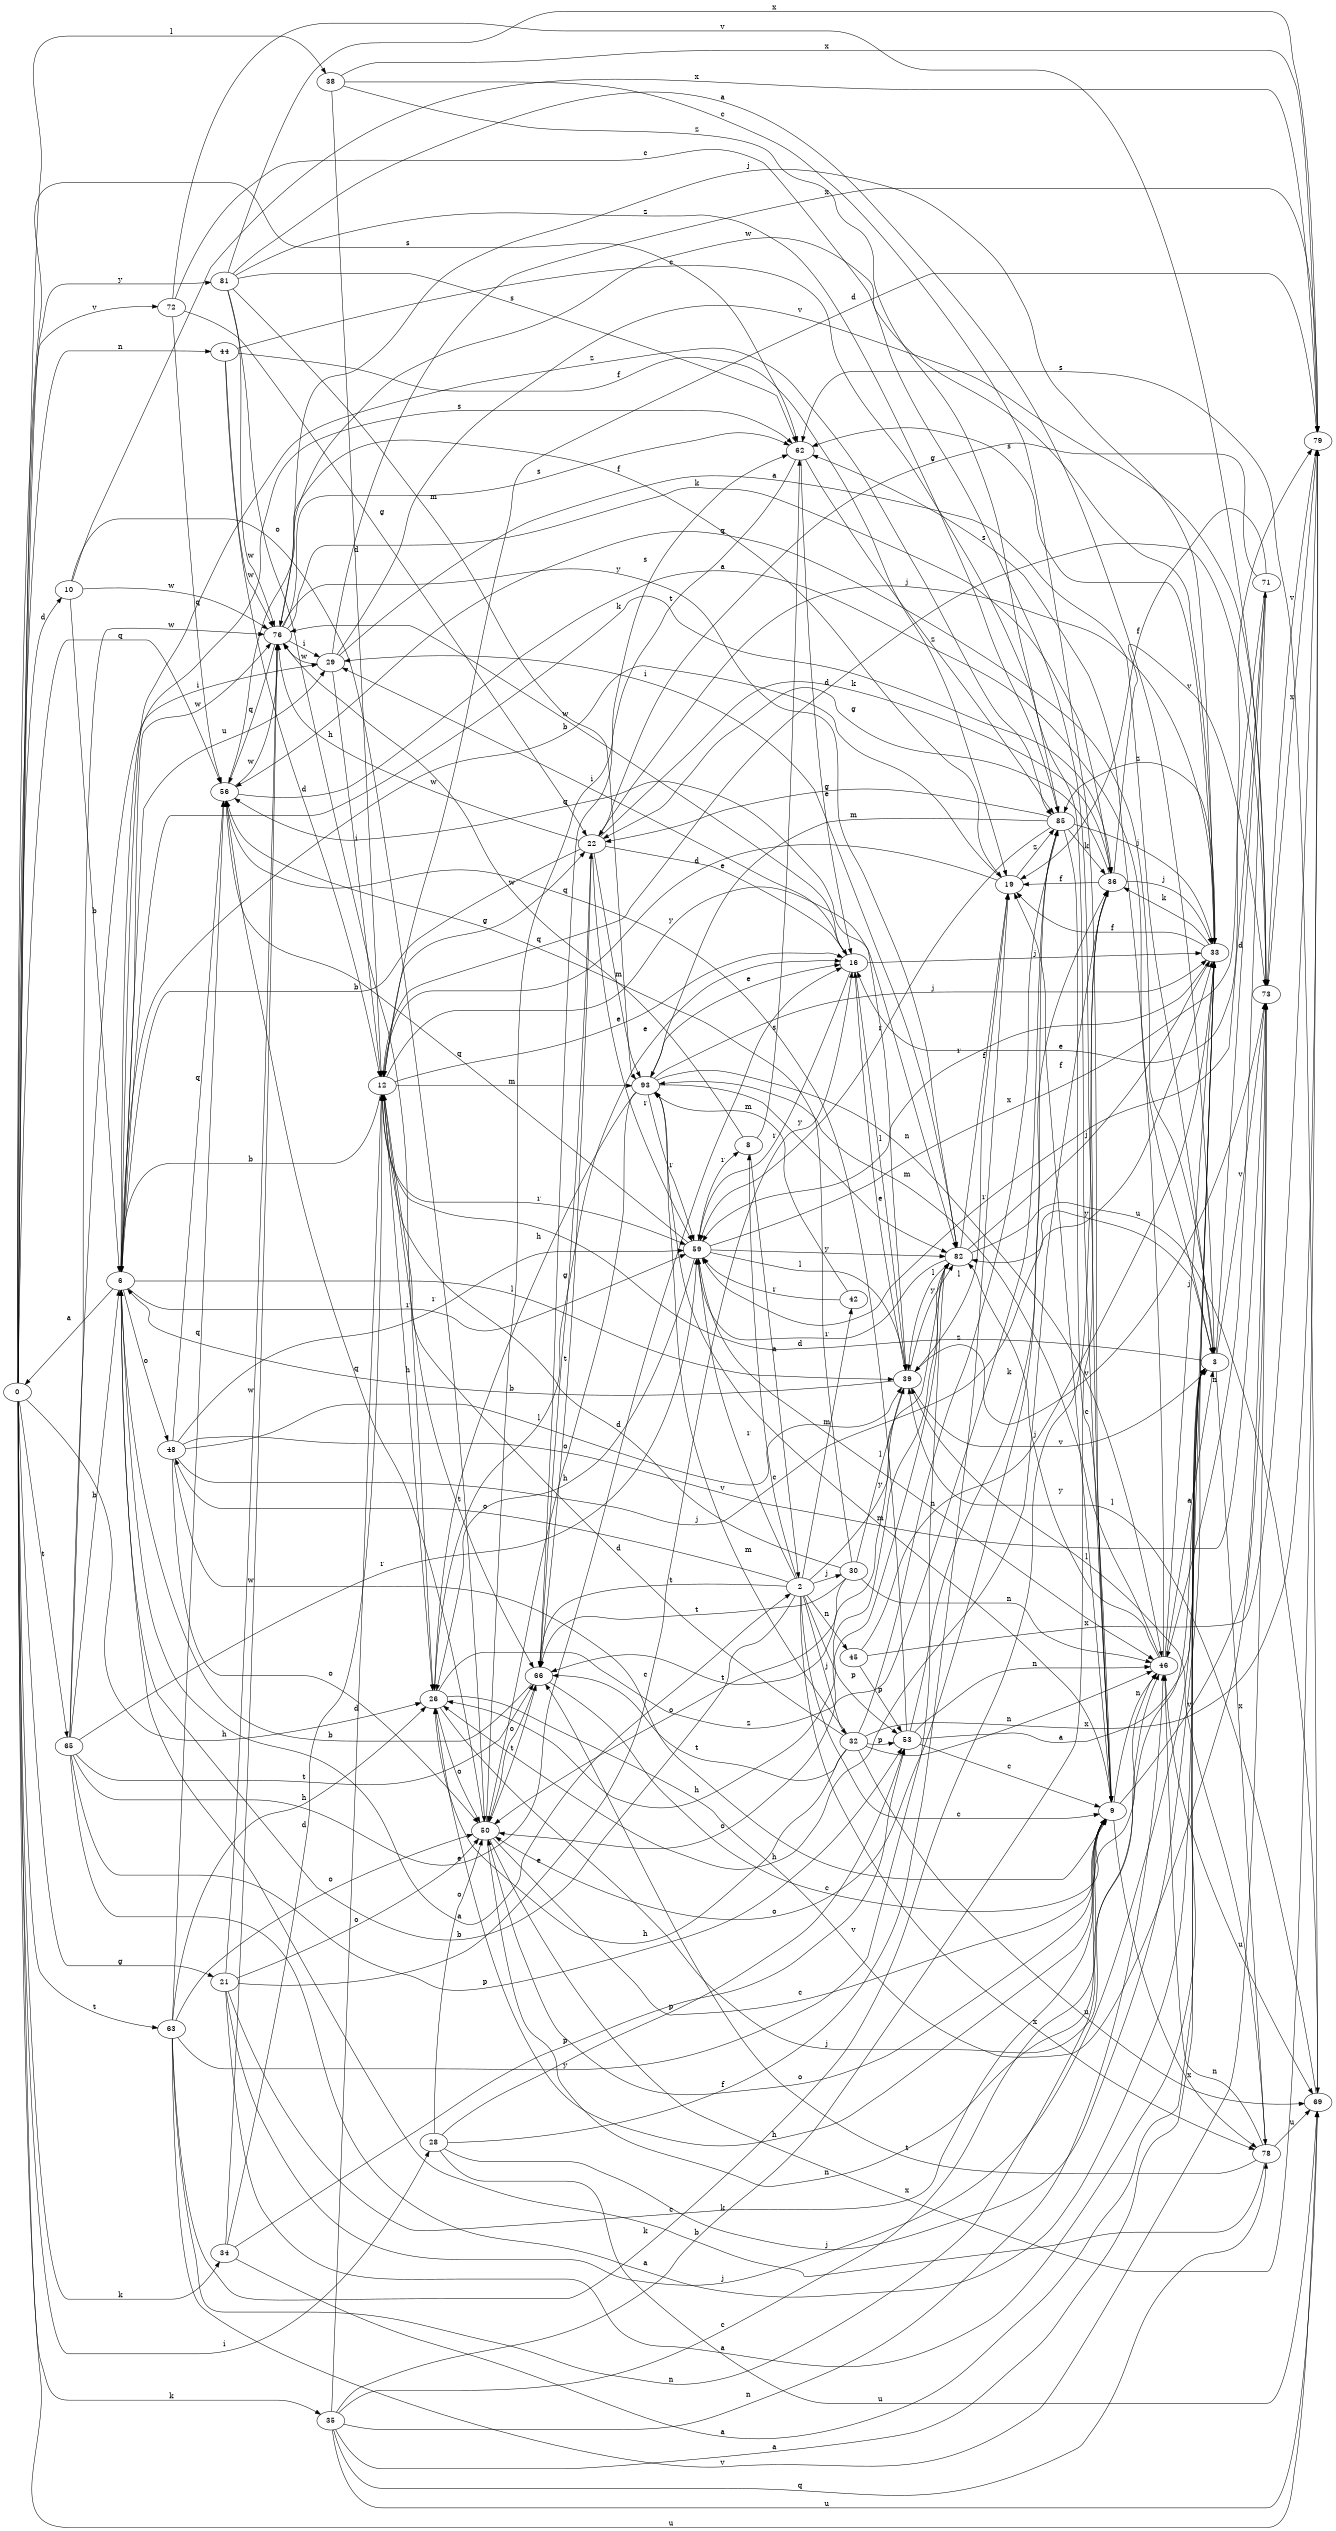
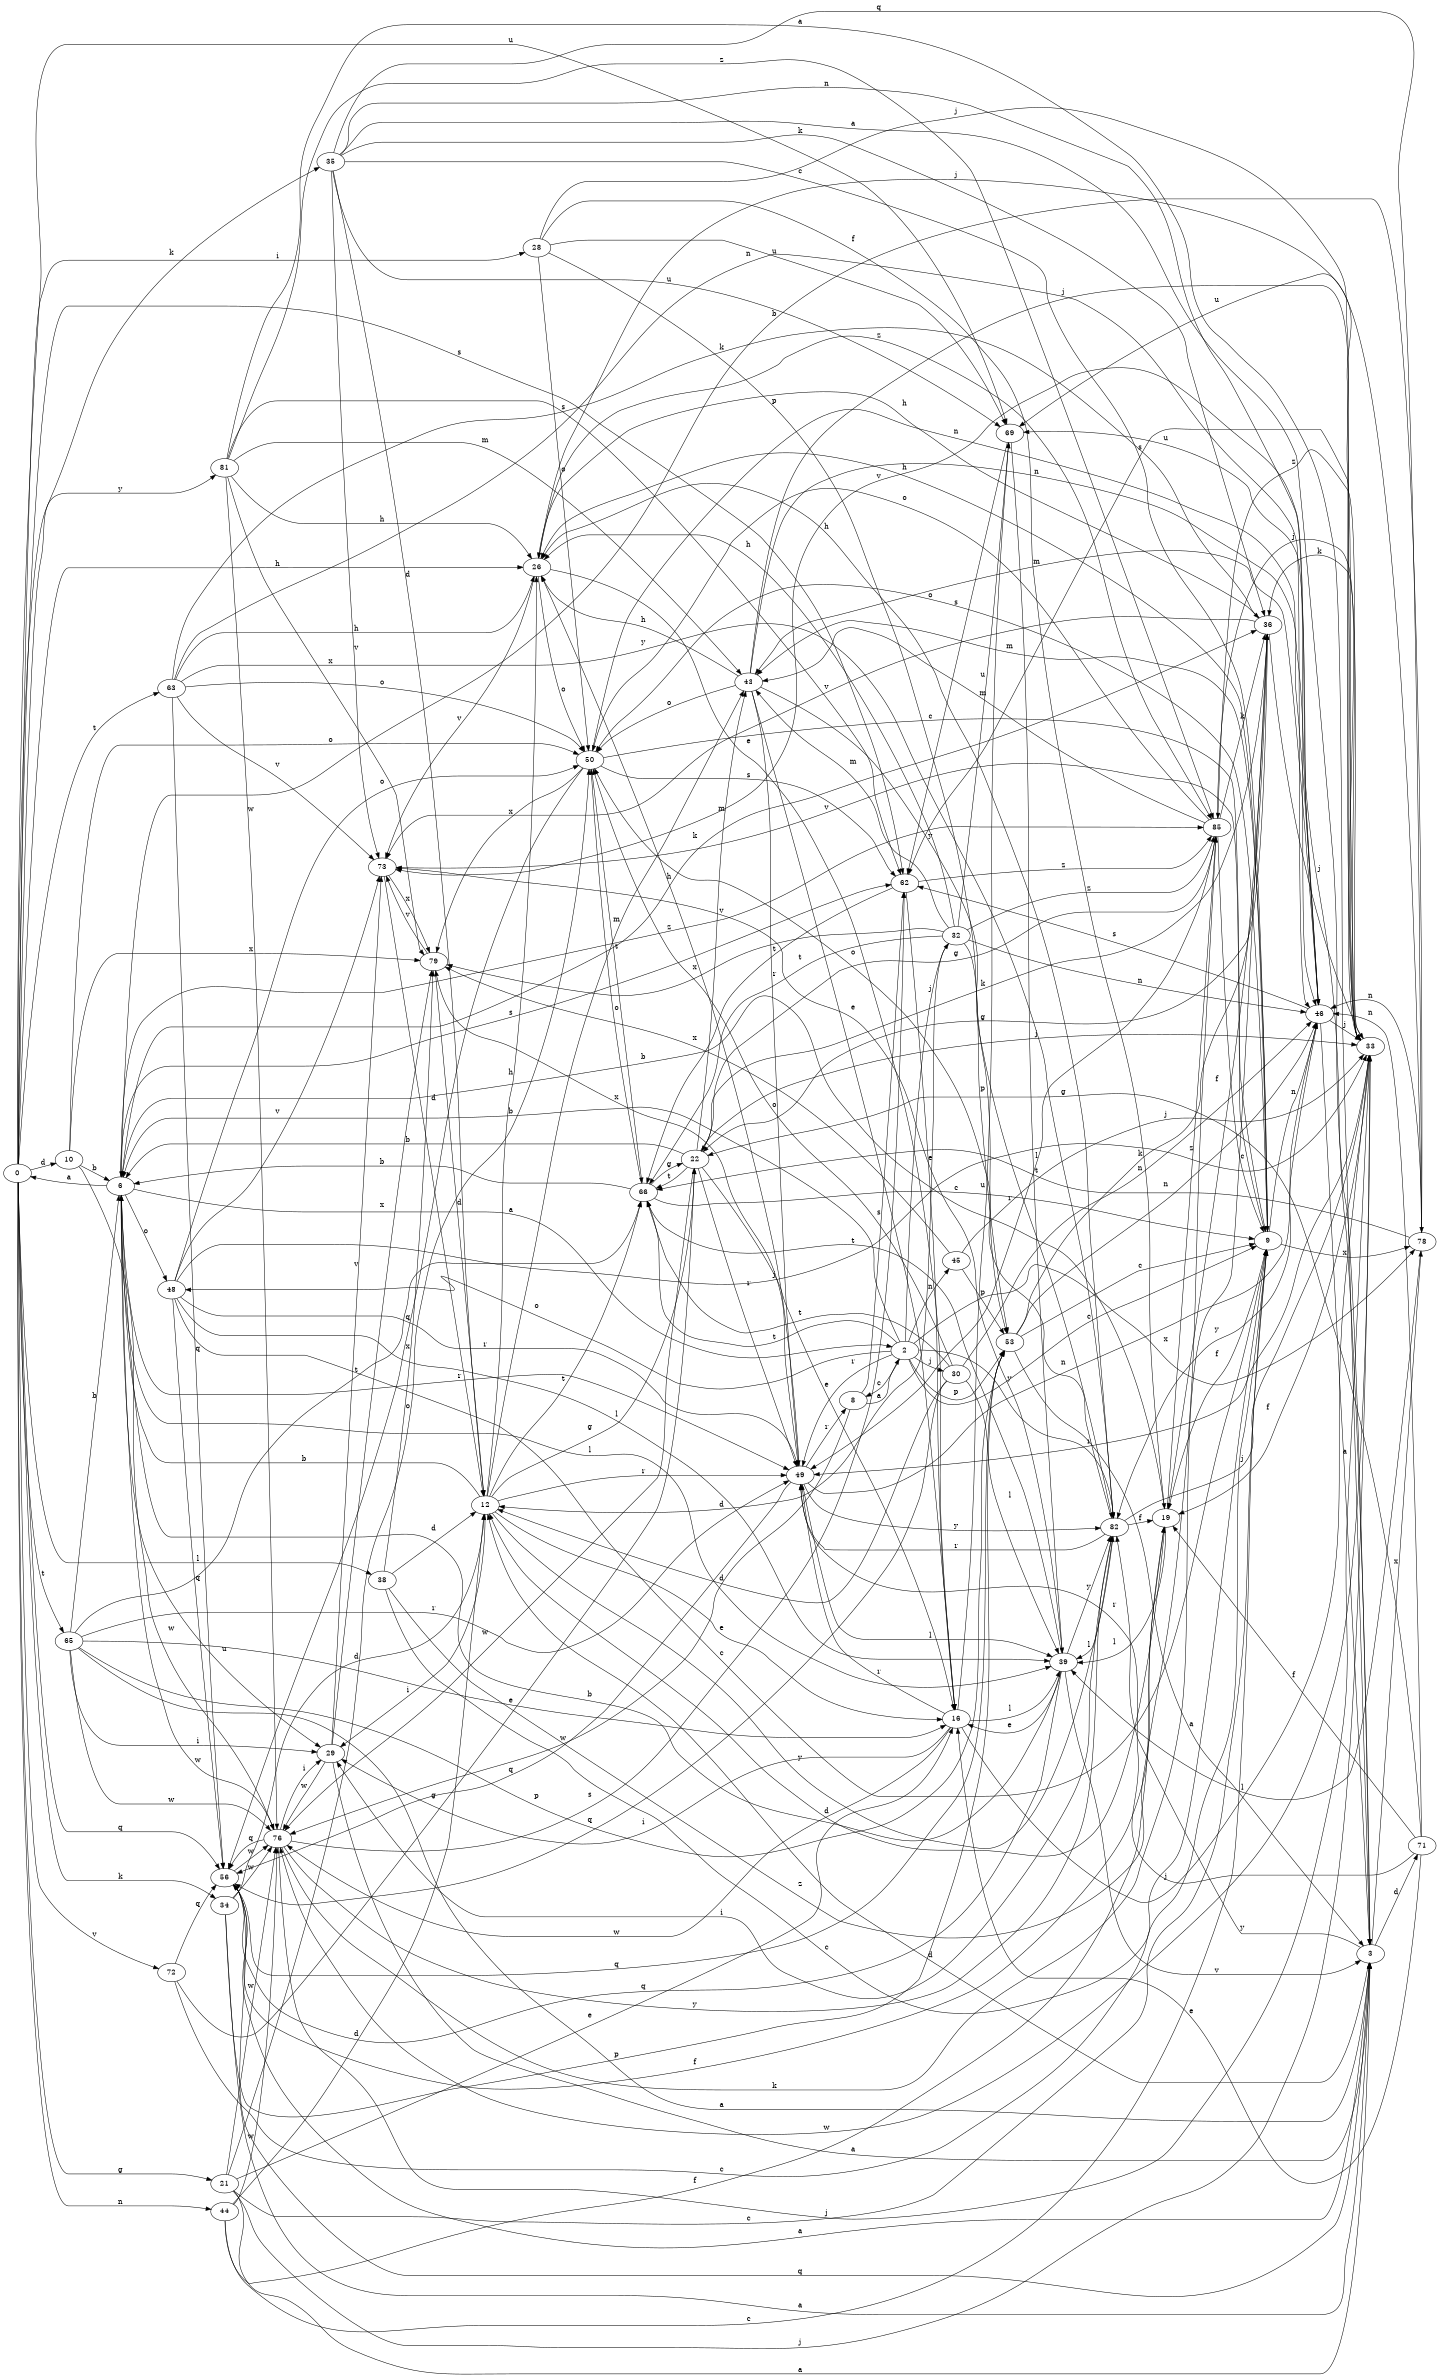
edge "72" -> "73": now "35" -> "73"
edge "29" -> "12": reversed
node "93": label "93" -> "43"
node "59": label "59" -> "49"
node "42": removed
edge "82" -> "69": now "16" -> "69"
